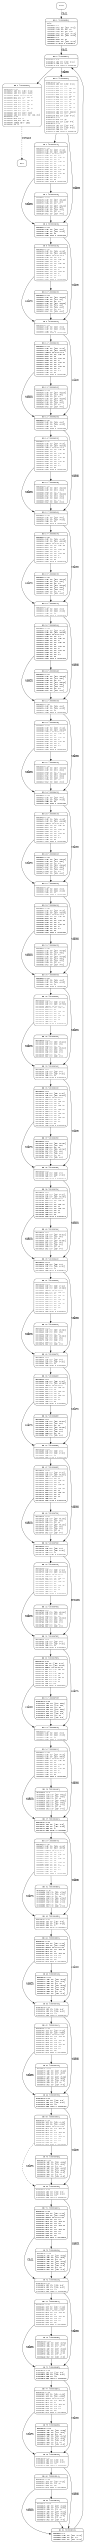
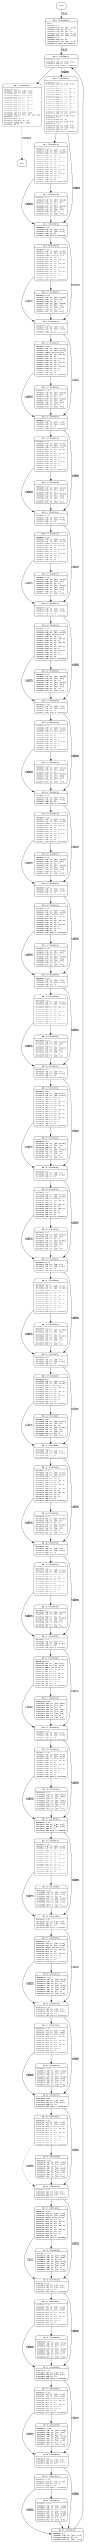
edge "BB 6 (000081b8)" -> "BB 9 (00008224)": label "taken" -> "return"
edge "BB 48 (00008748)" -> "BB 51 (000087ac)": label "return" -> "taken"
